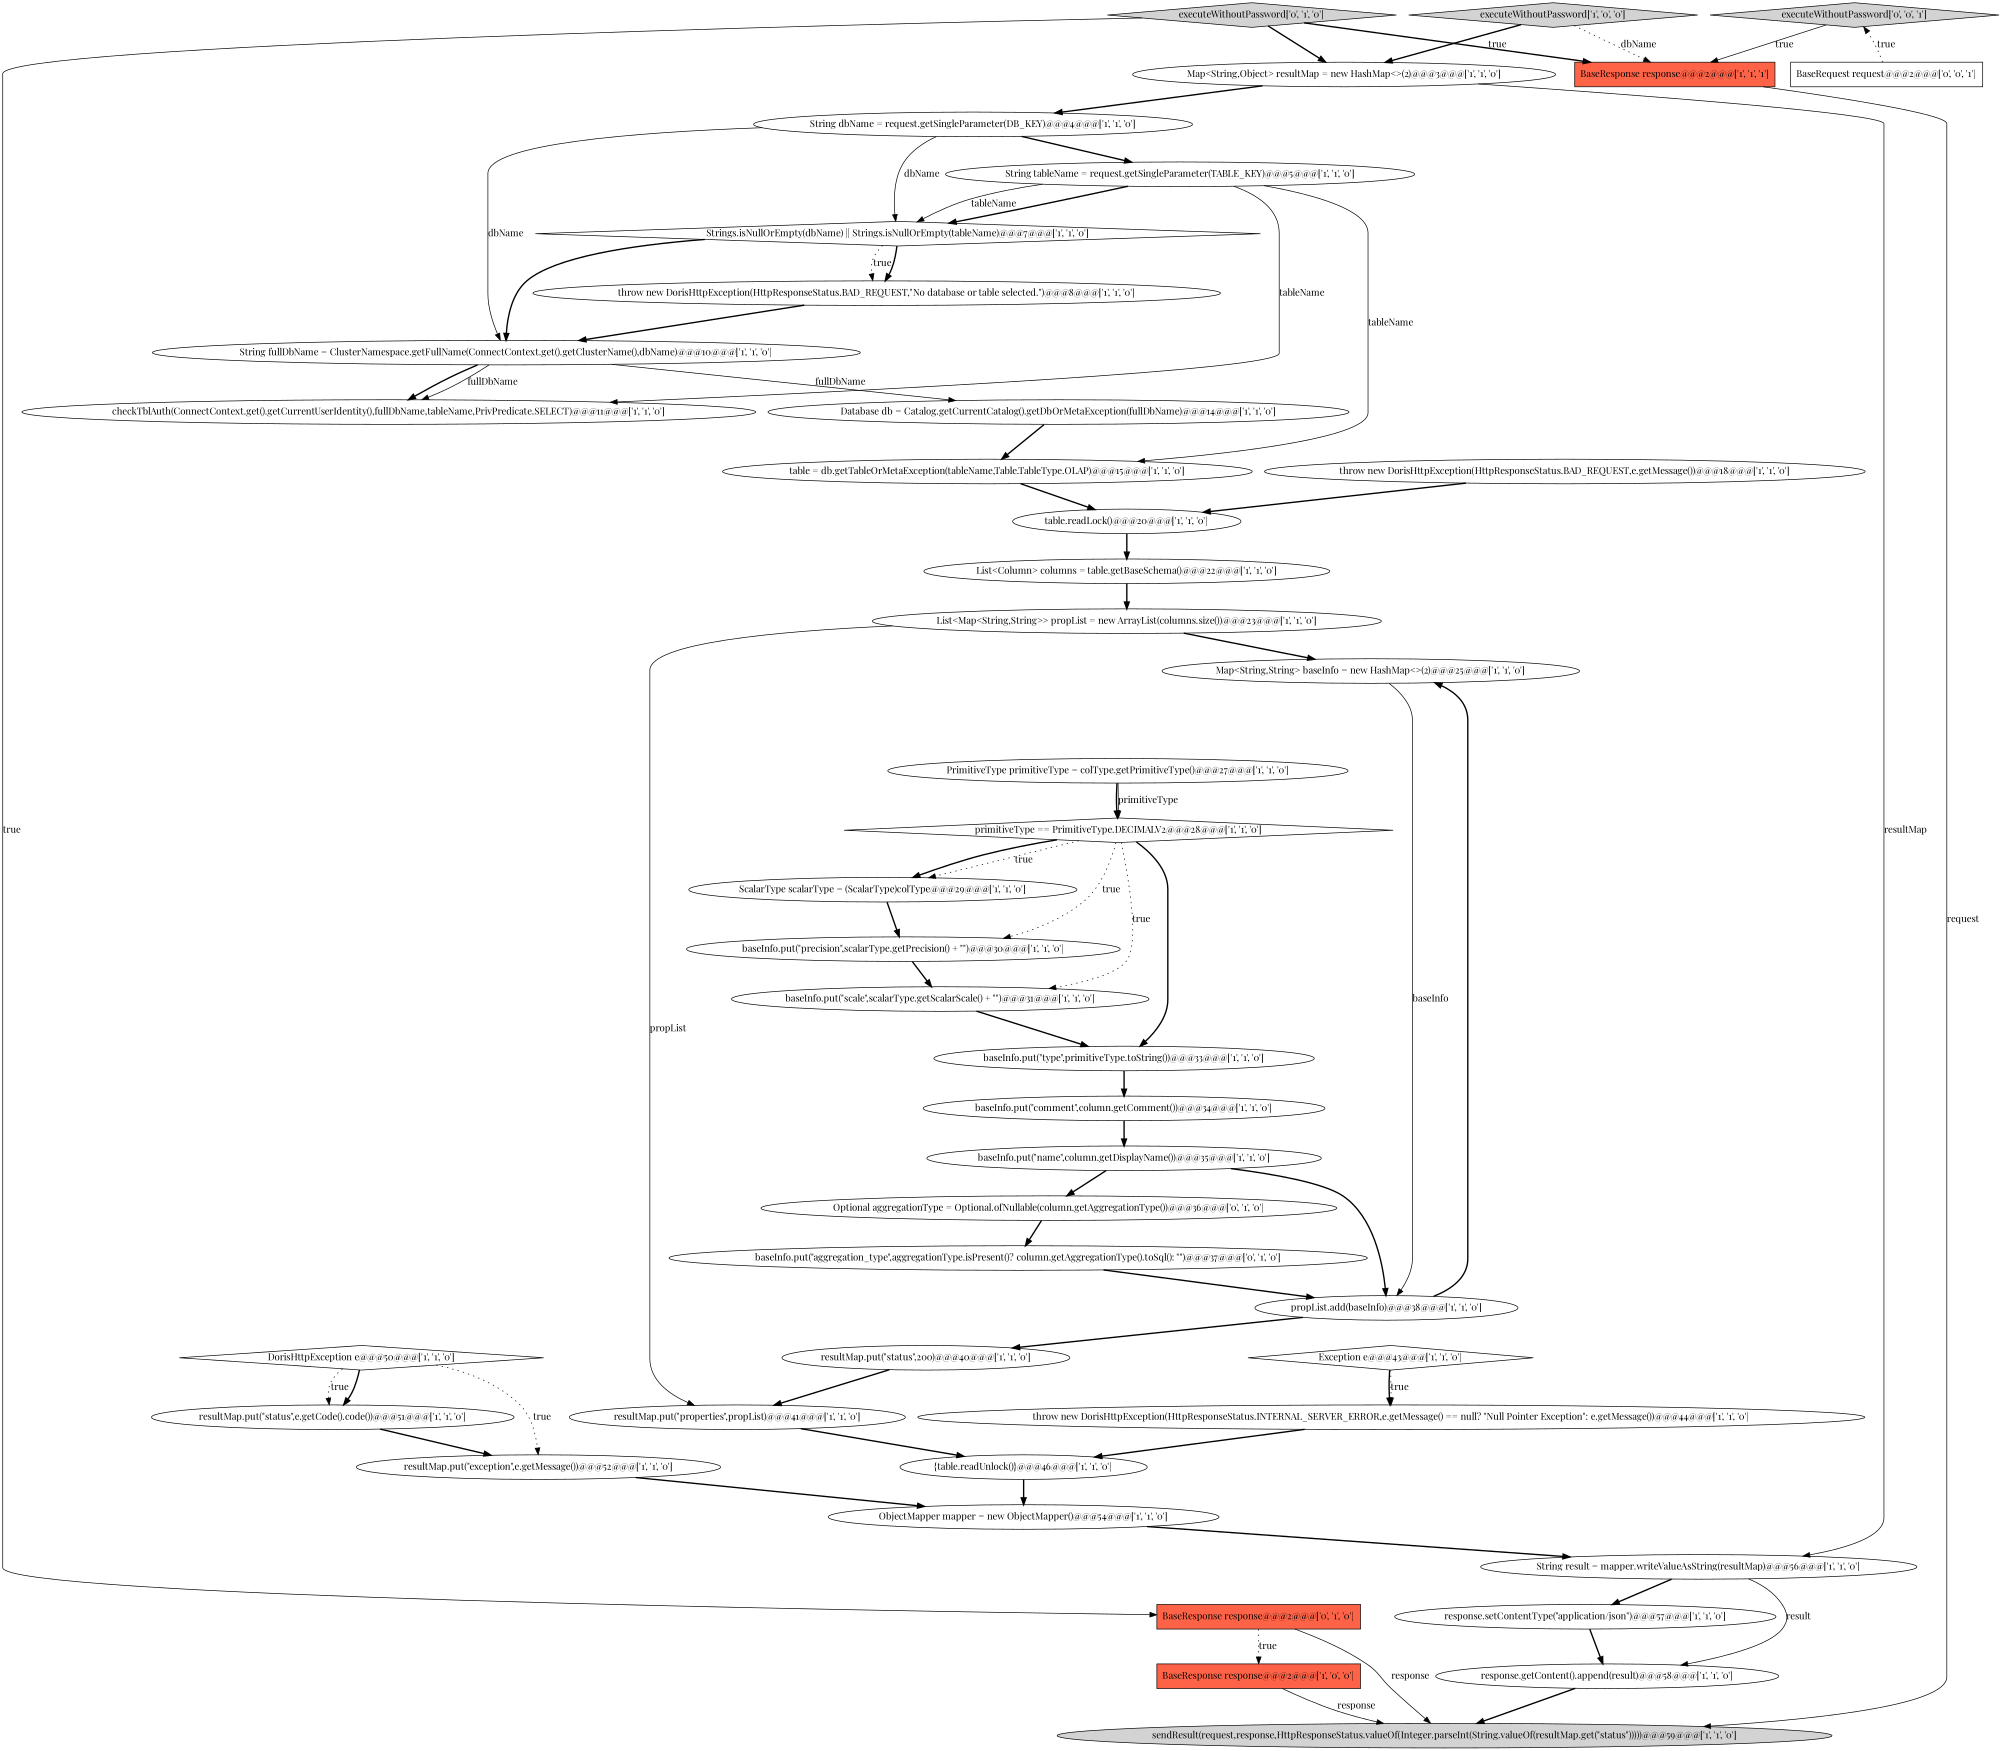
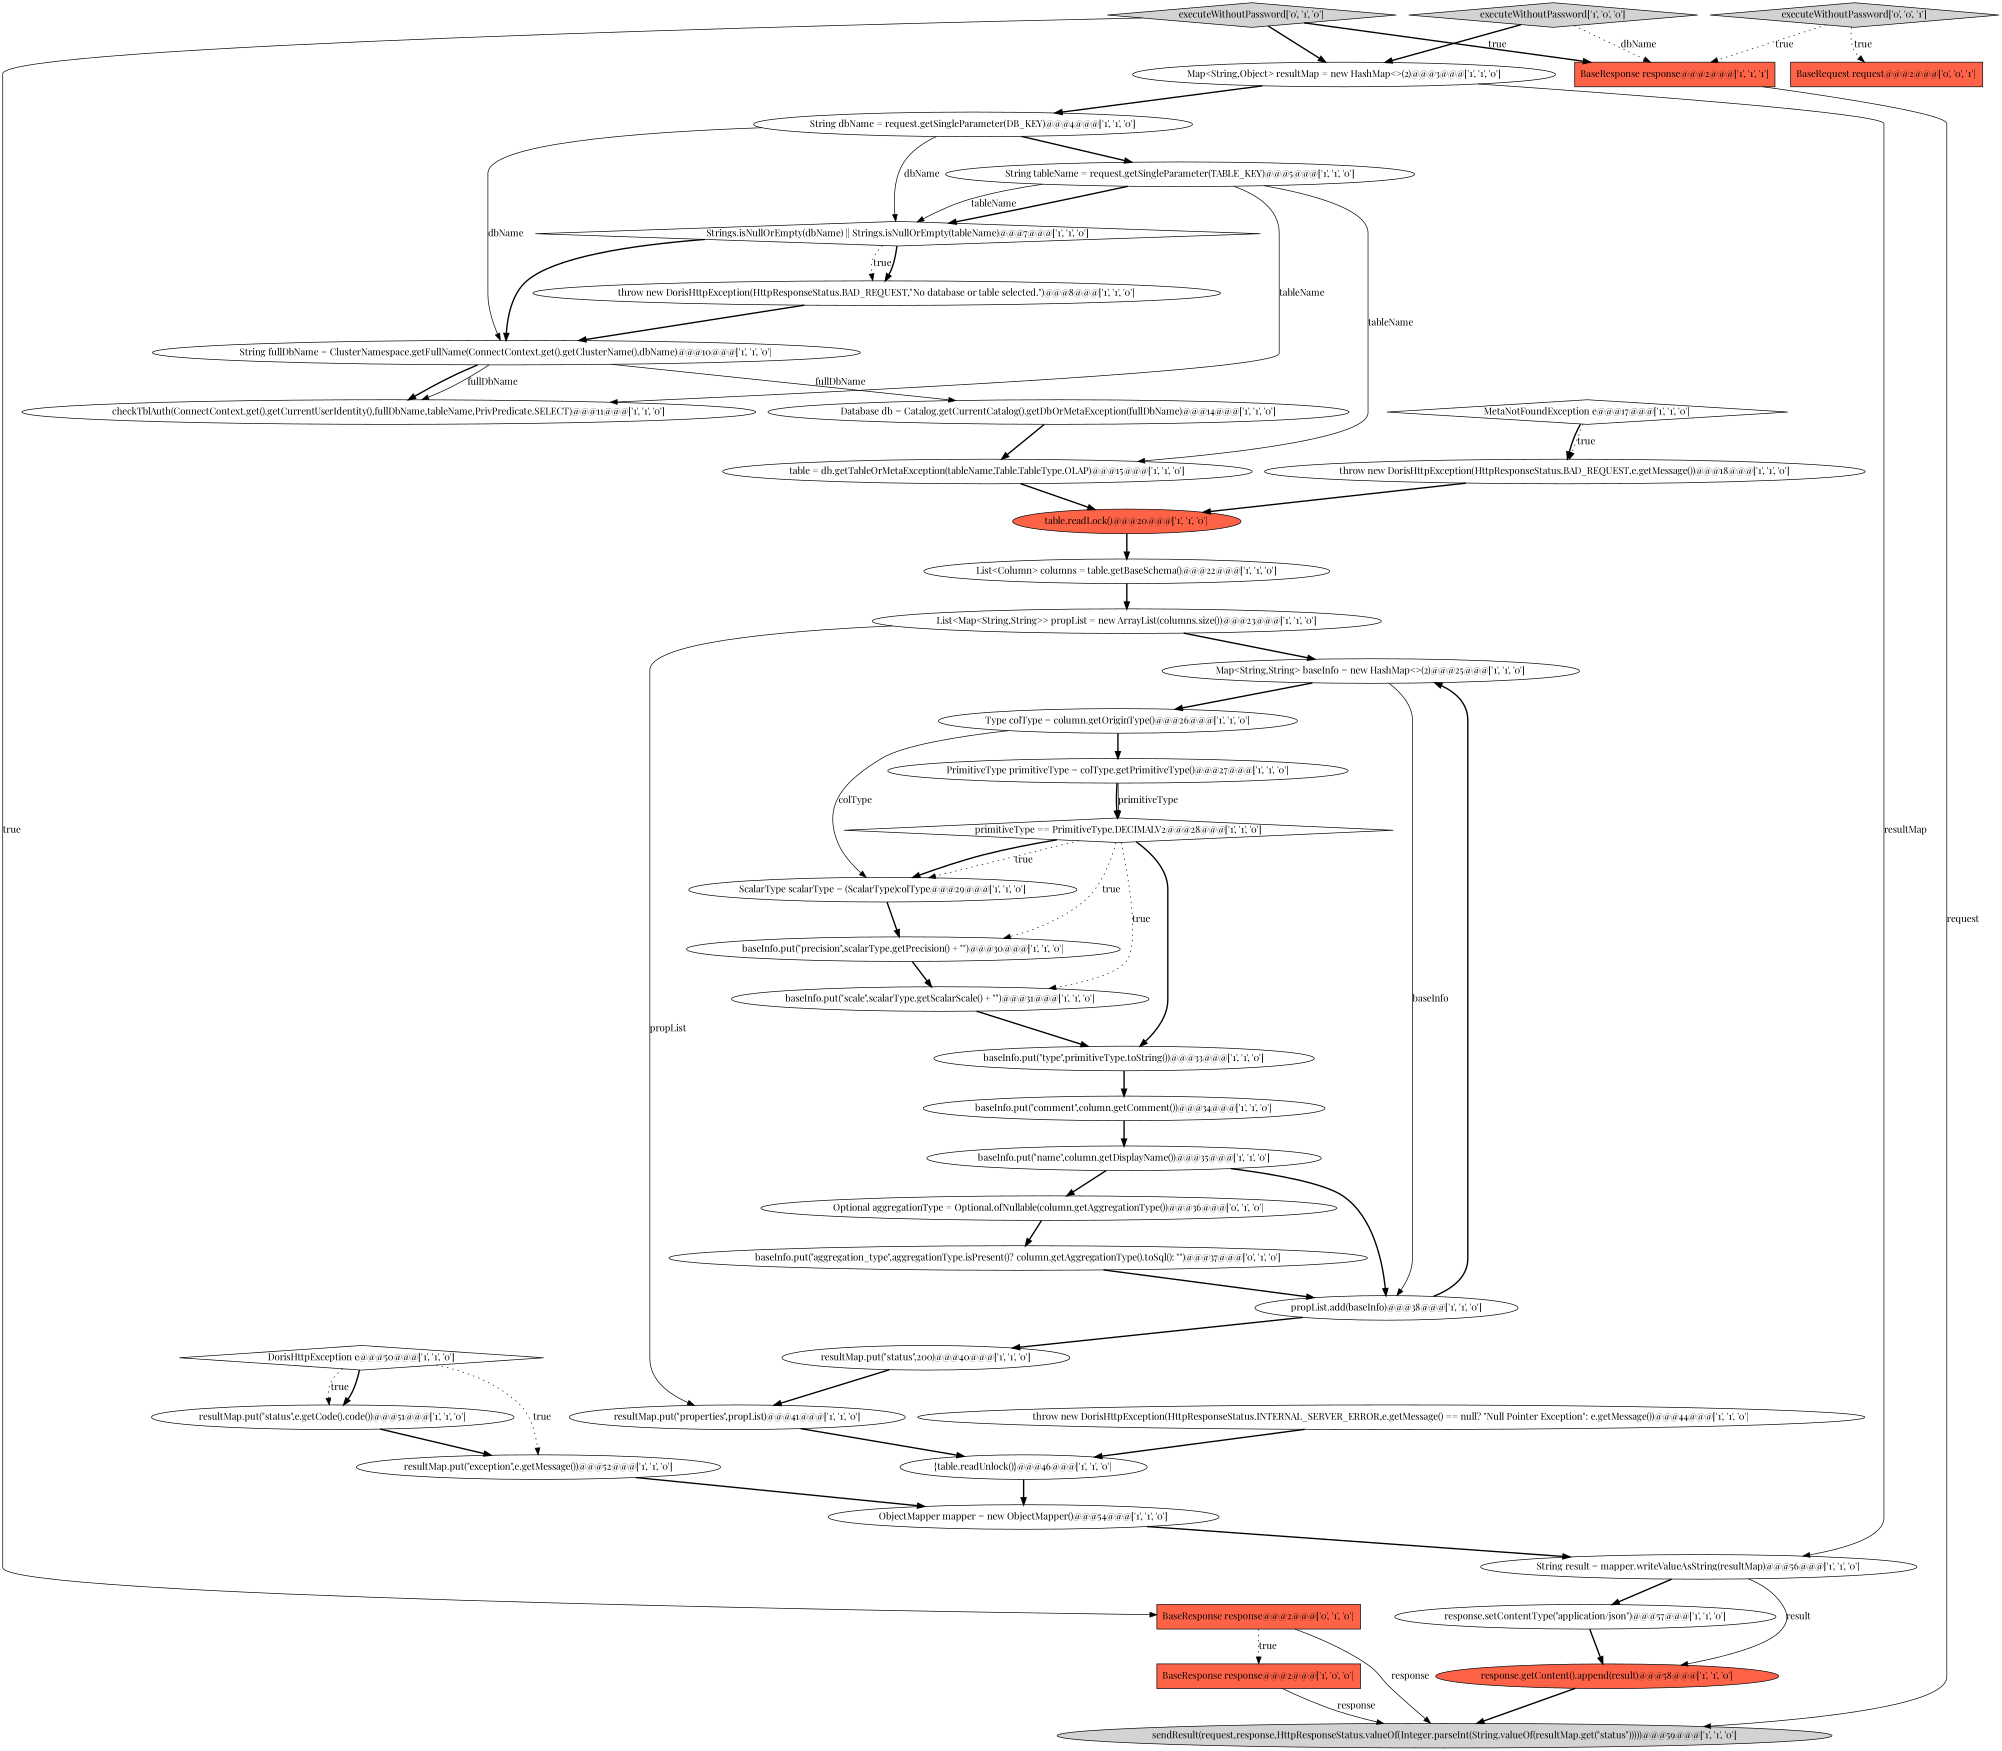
edge "executeWithoutPassword['0', '0', '1']" -> "BaseResponse response@@@2@@@['1', '1', '1']": style solid -> dotted
edge "BaseRequest request@@@2@@@['0', '0', '1']" -> "executeWithoutPassword['0', '0', '1']": reversed
node "BaseRequest request@@@2@@@['0', '0', '1']": fillcolor white -> tomato
node "MetaNotFoundException e@@@17@@@['1', '1', '0']": added
node "table.readLock()@@@20@@@['1', '1', '0']": fillcolor white -> tomato
node "Type colType = column.getOriginType()@@@26@@@['1', '1', '0']": added
node "Exception e@@@43@@@['1', '1', '0']": removed
node "response.getContent().append(result)@@@58@@@['1', '1', '0']": fillcolor white -> tomato
